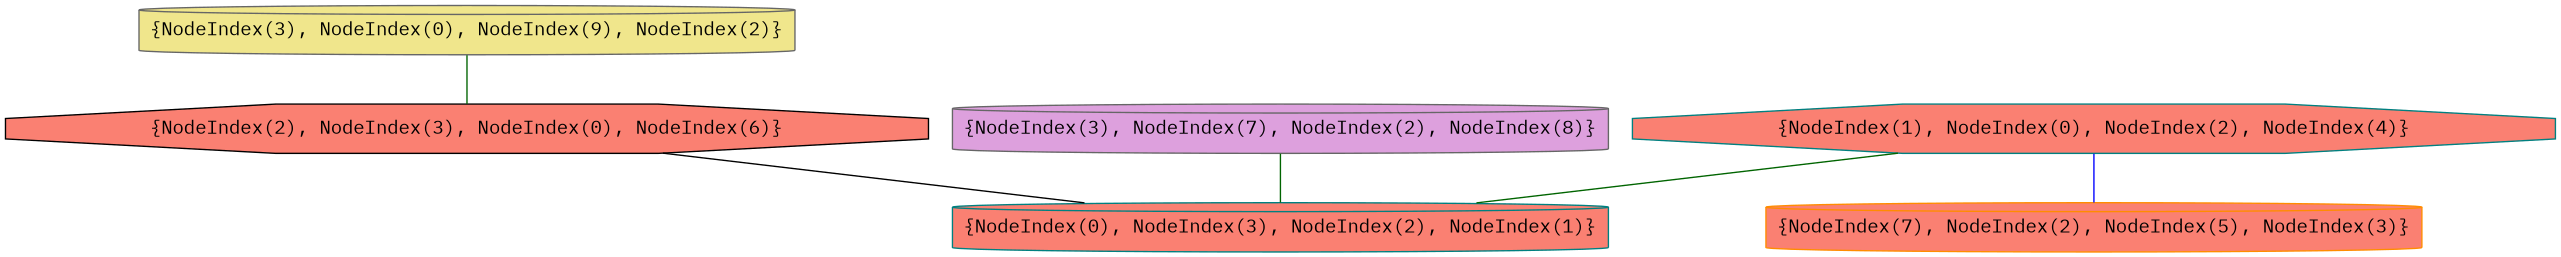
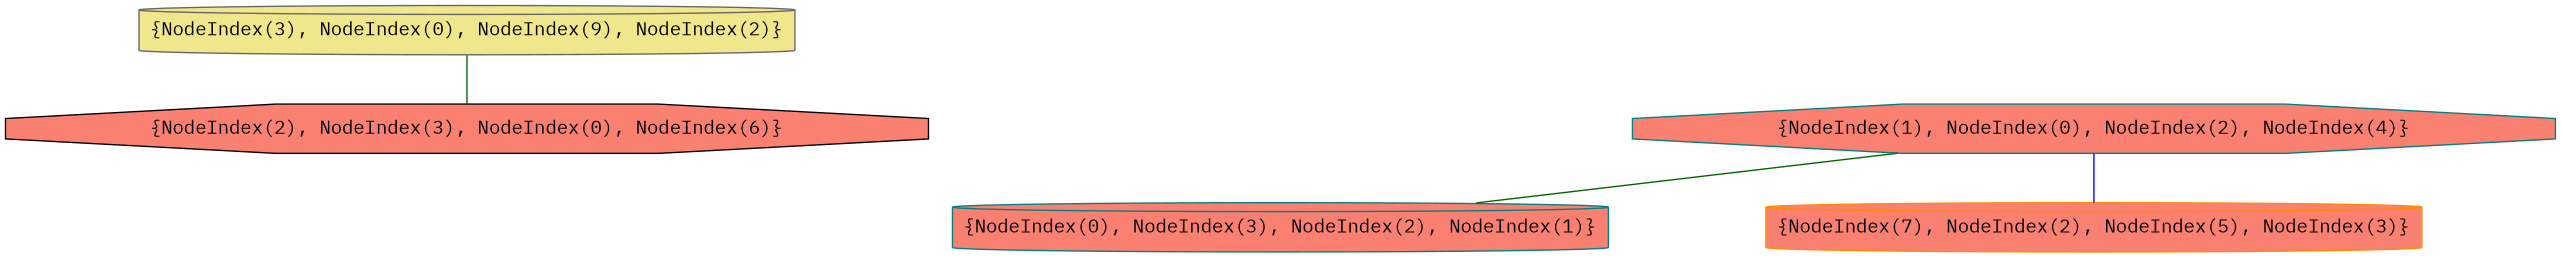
node "{NodeIndex(3), NodeIndex(7), NodeIndex(2), NodeIndex(8)}": removed
edge "{NodeIndex(2), NodeIndex(3), NodeIndex(0), NodeIndex(6)}" -- "{NodeIndex(0), NodeIndex(3), NodeIndex(2), NodeIndex(1)}": removed
